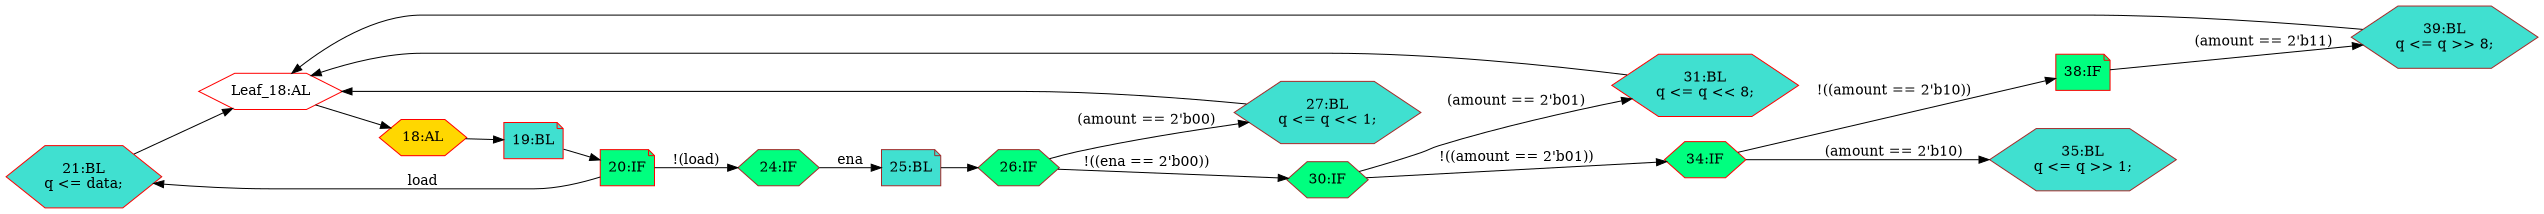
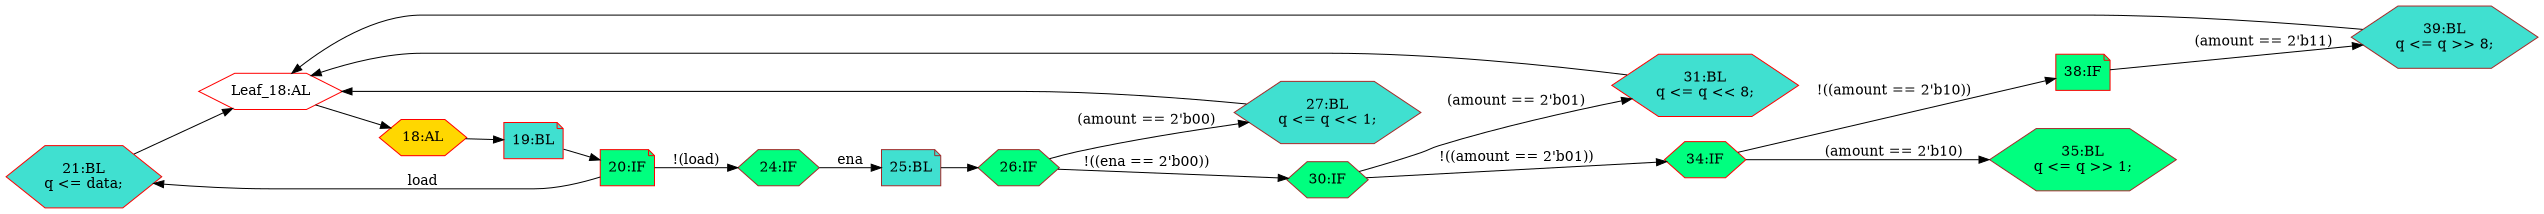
node "35:BL q <= q >> 1;": fillcolor turquoise -> springgreen
